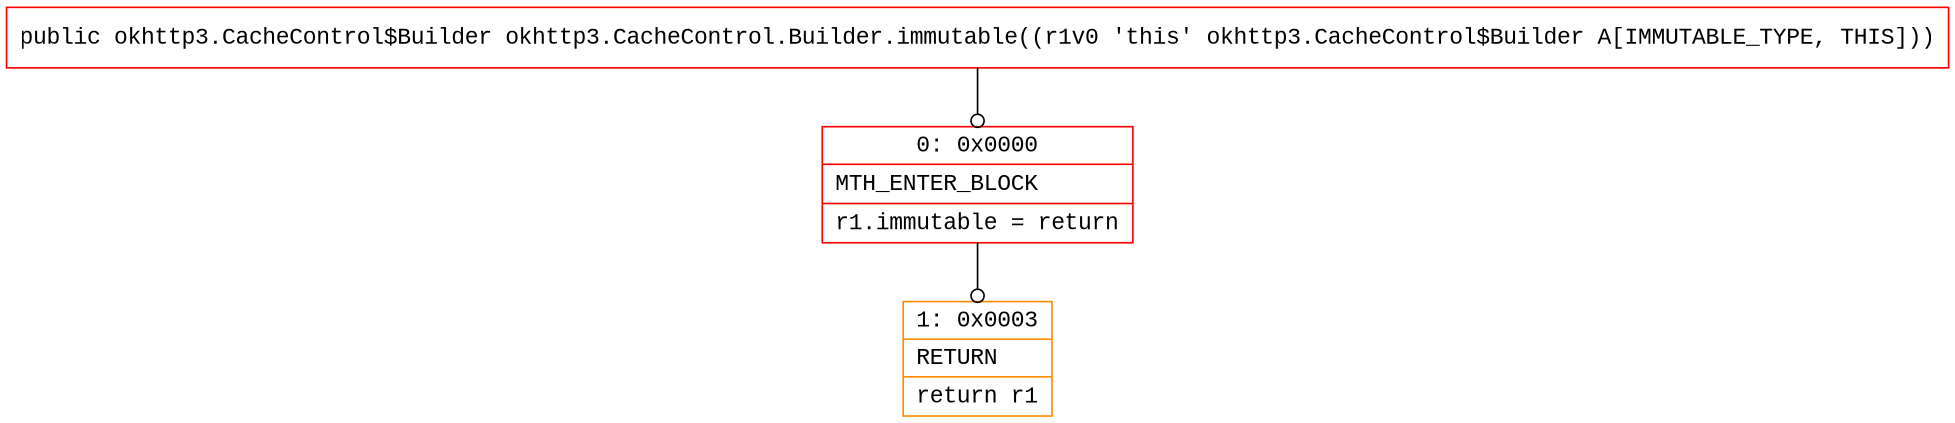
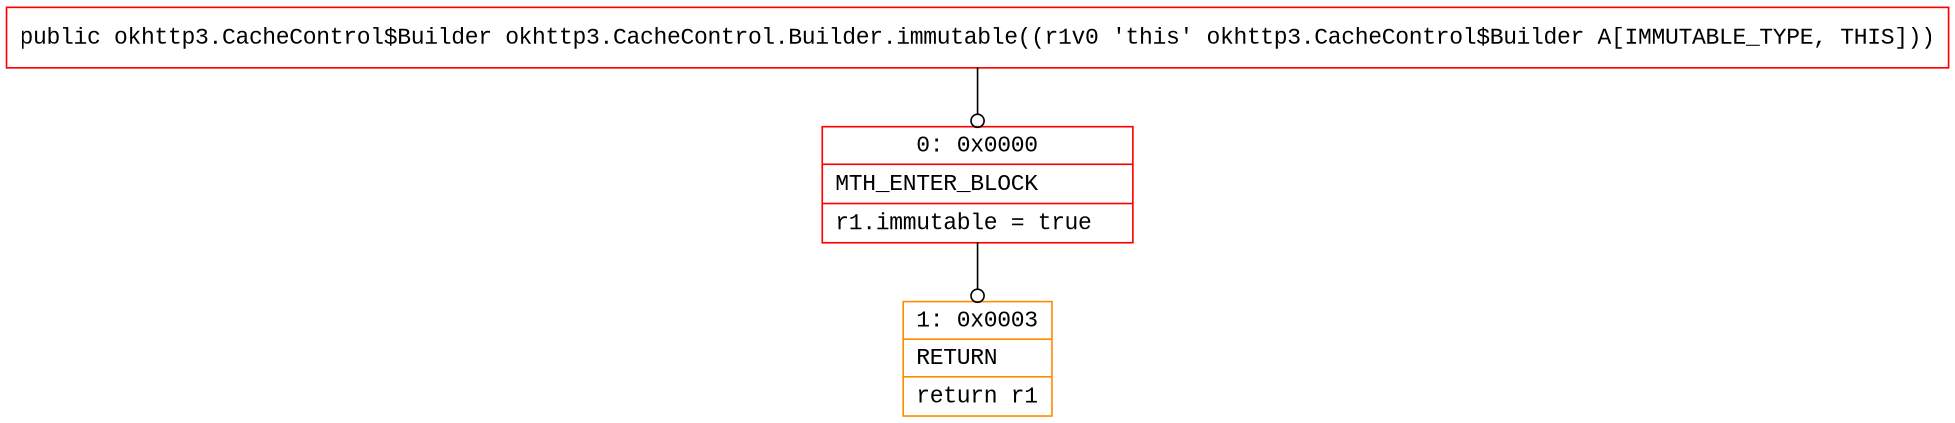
node "0: 0x0000": text "r1.immutable = return" -> "r1.immutable = true"
